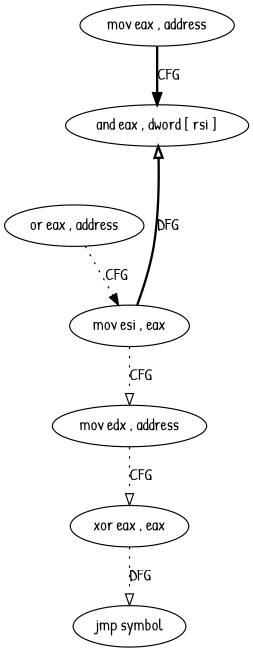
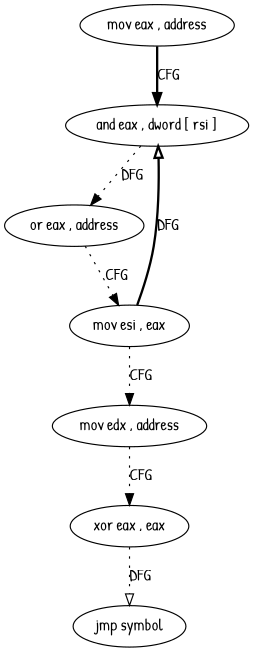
edge "and eax , dword [ rsi ]" -> "or eax , address": added, label "DFG"
edge "mov esi , eax" -> "mov edx , address": arrowhead onormal -> normal
edge "mov edx , address" -> "xor eax , eax": arrowhead onormal -> normal
